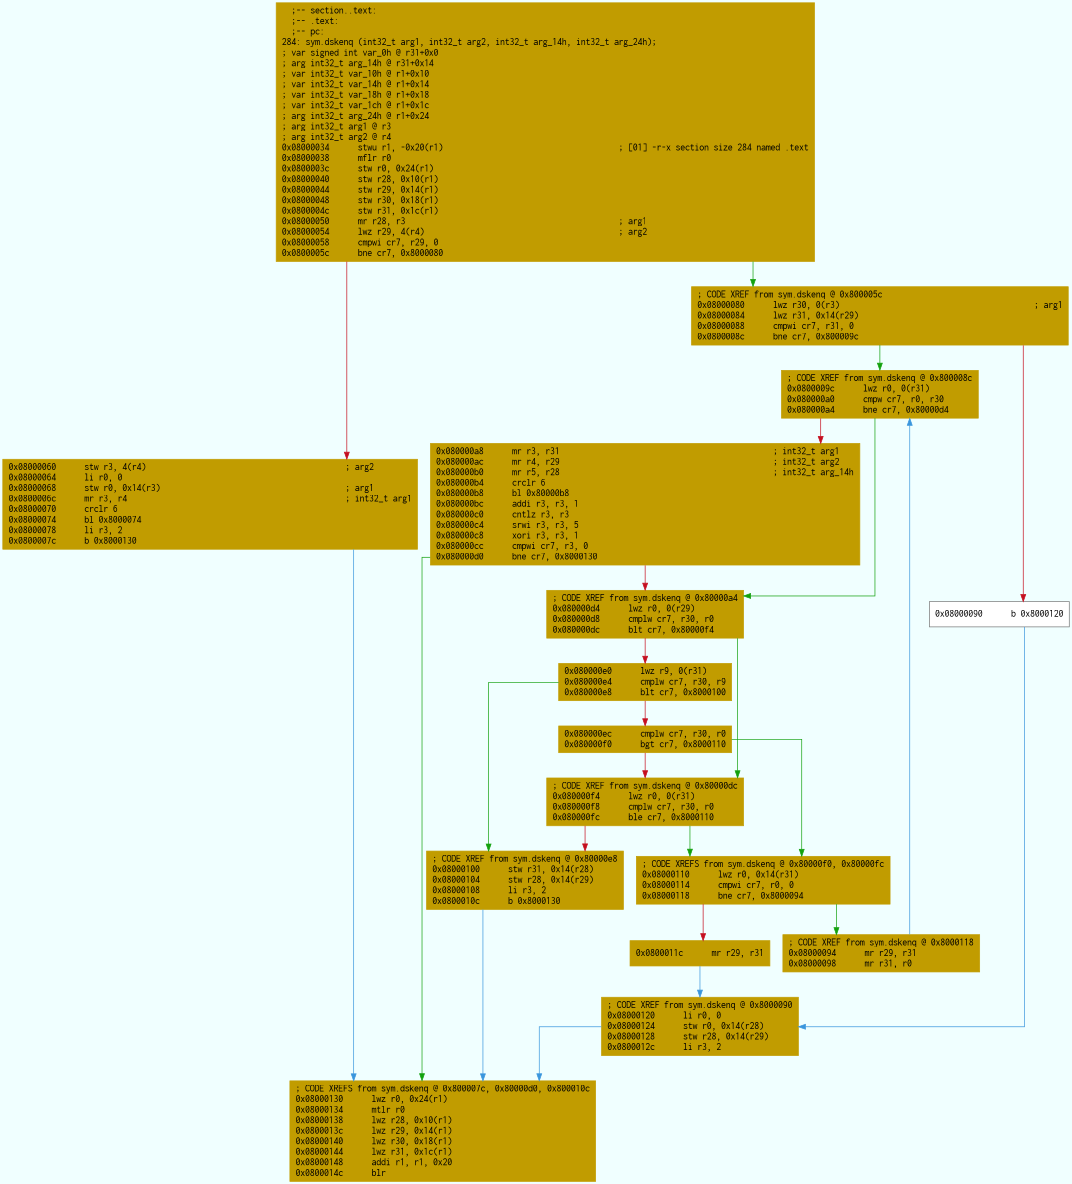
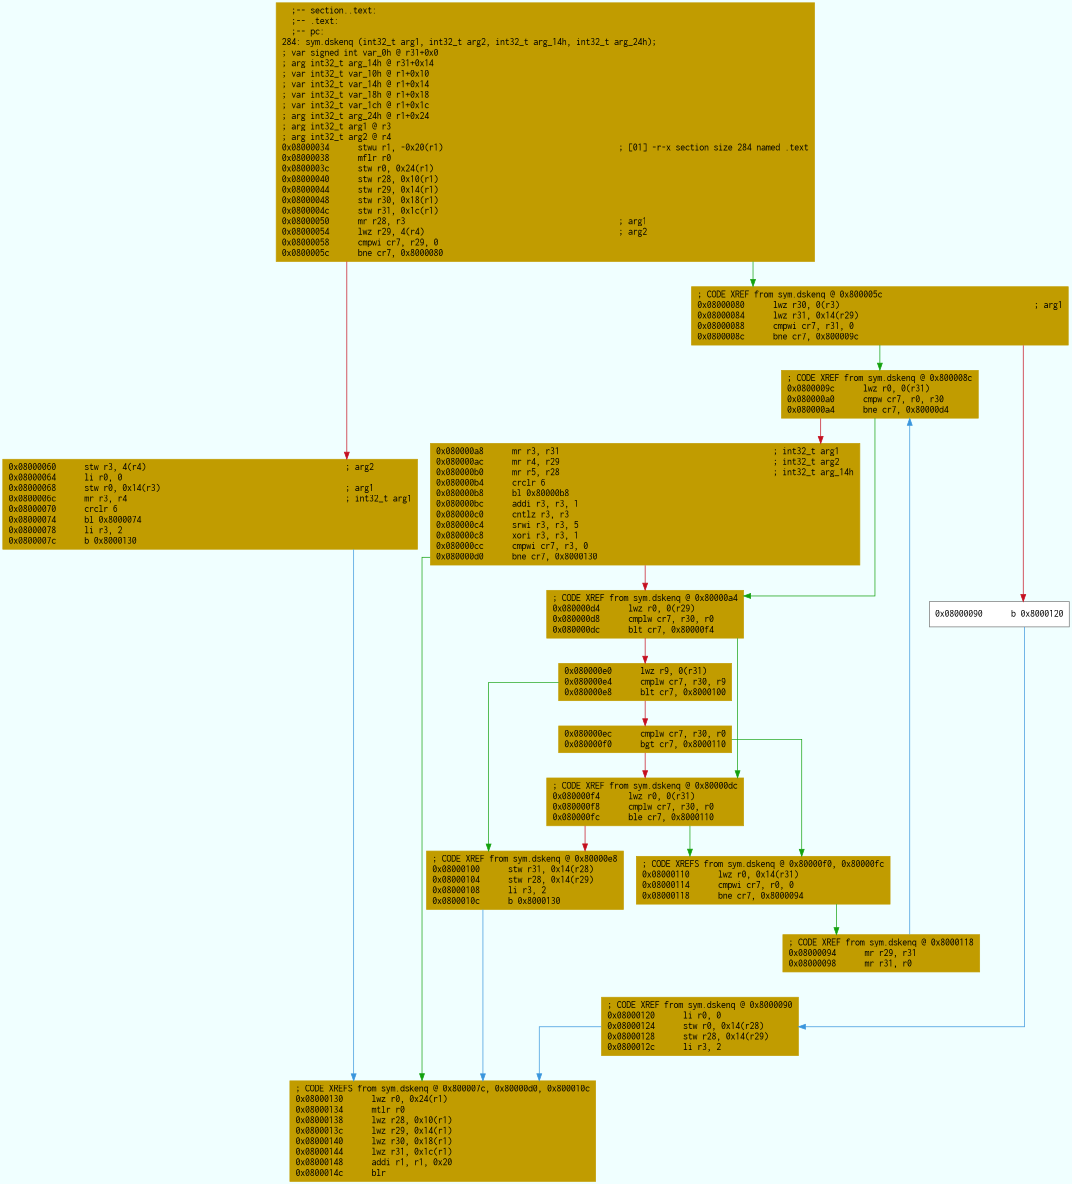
node "0x0800011c      mr r29, r31": removed
